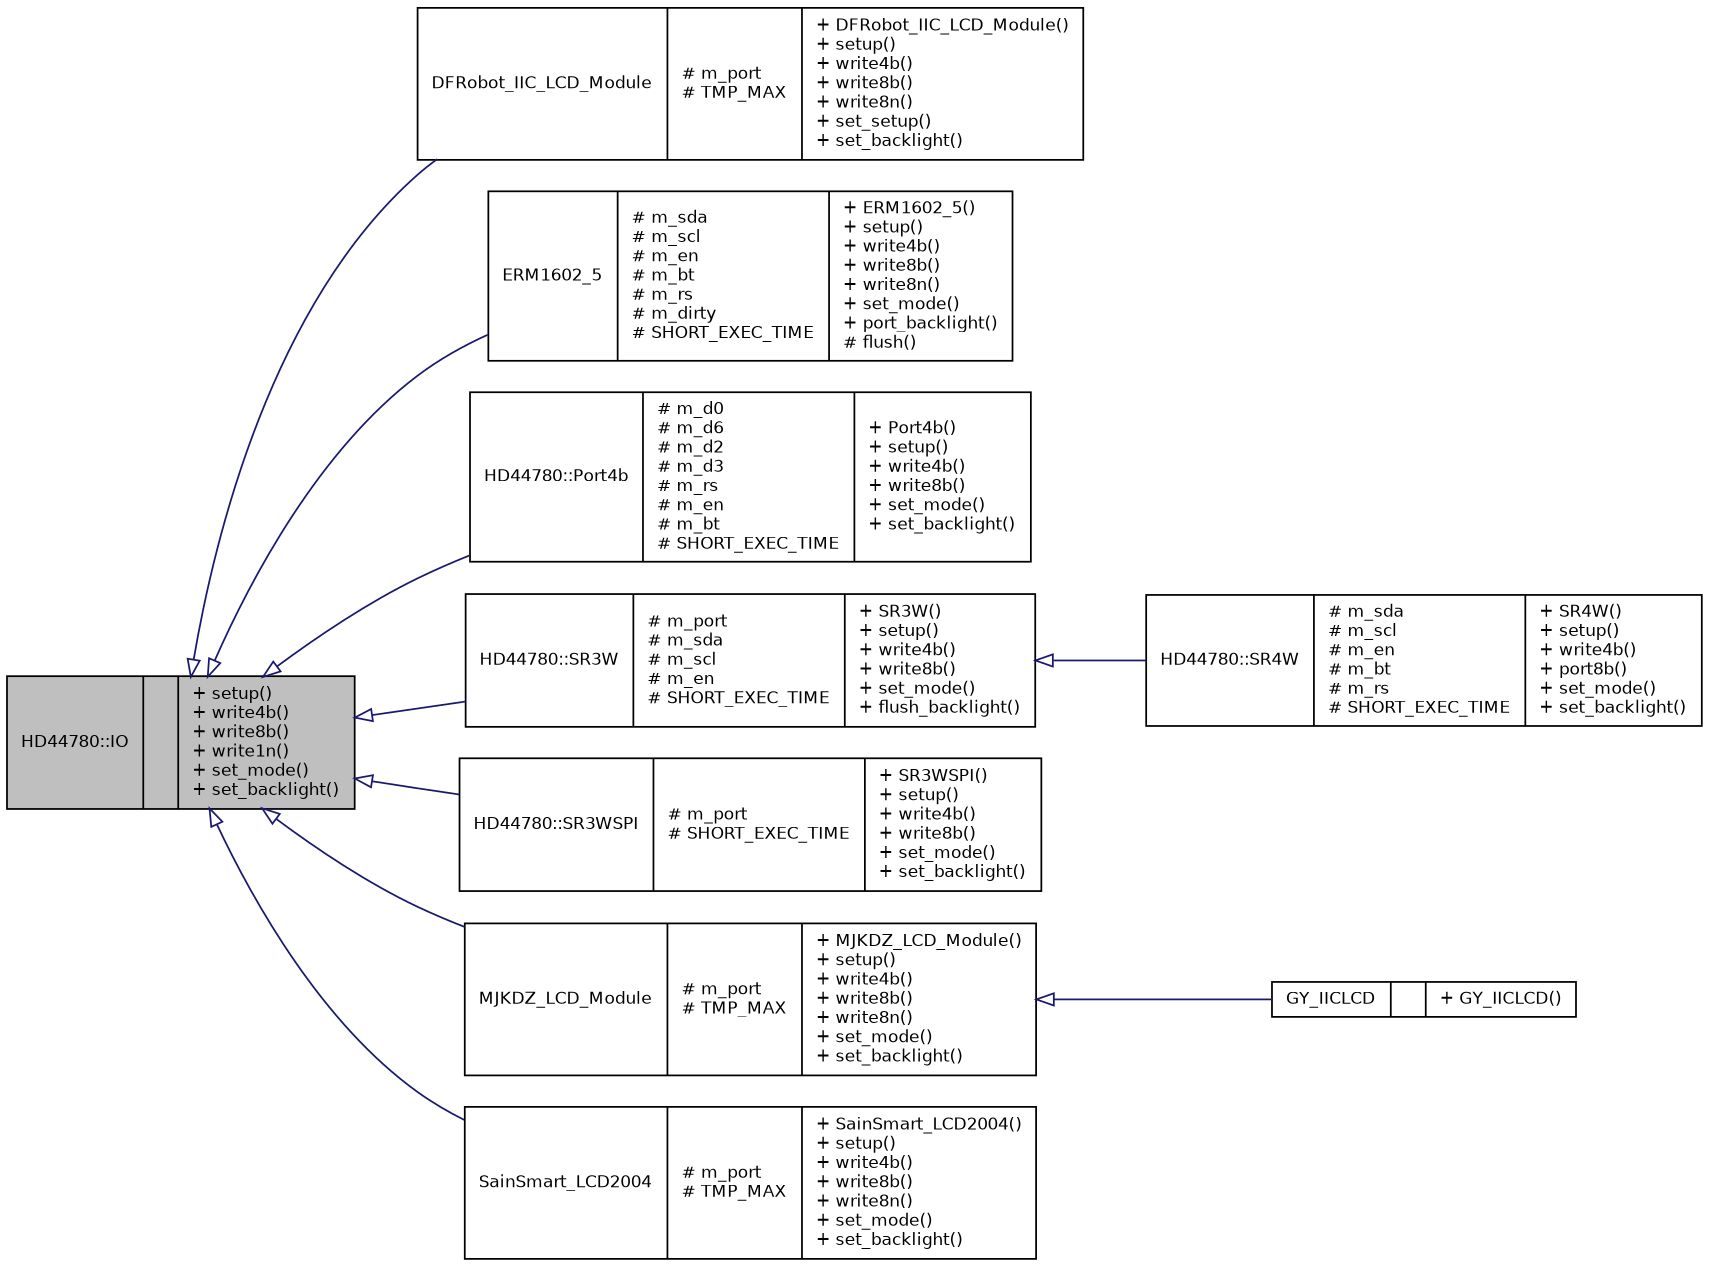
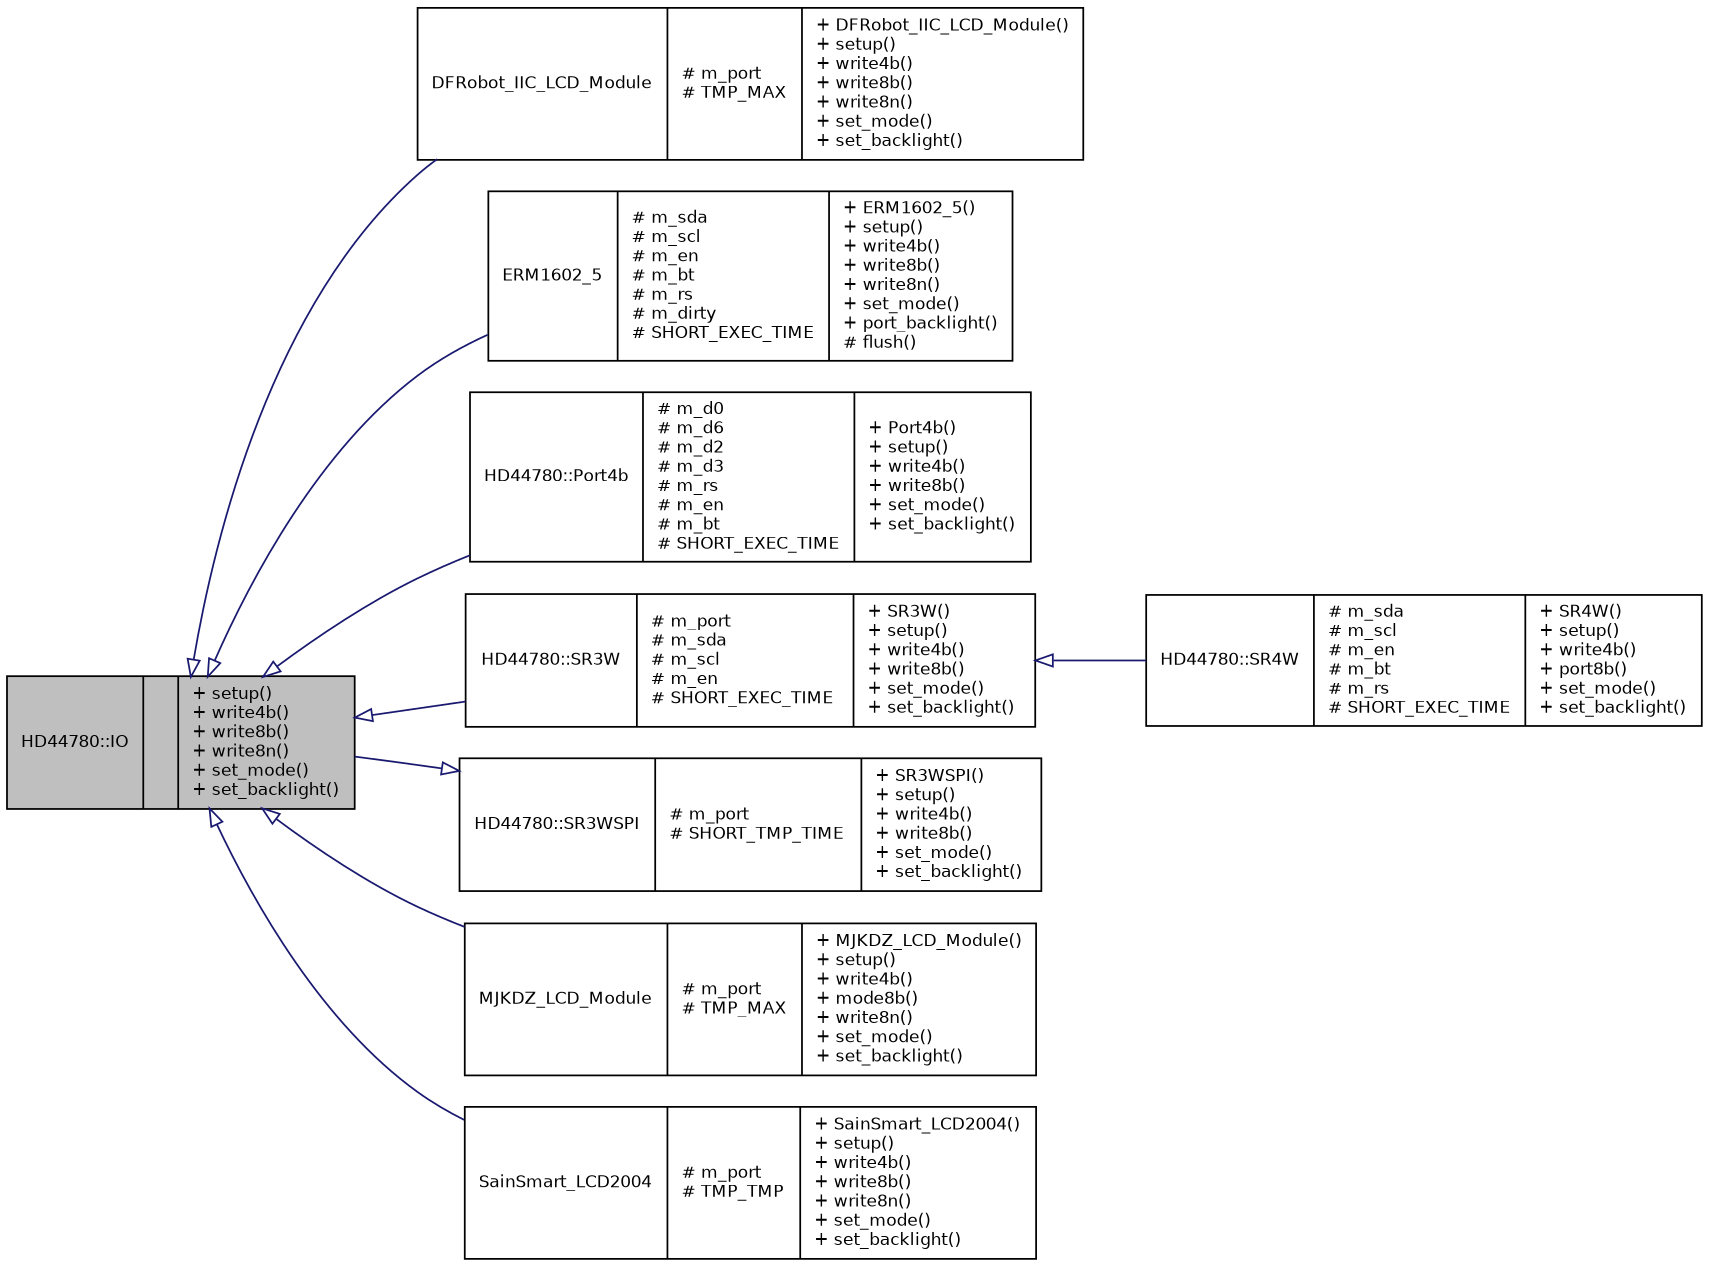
node "DFRobot_IIC_LCD_Module": text "+ set_setup()" -> "+ set_mode()"
node "HD44780::SR3W": text "+ flush_backlight()" -> "+ set_backlight()"
node "HD44780::IO": text "+ write1n()" -> "+ write8n()"
edge "HD44780::SR3WSPI" -> "HD44780::IO": reversed
node "HD44780::SR3WSPI": text "# SHORT_EXEC_TIME" -> "# SHORT_TMP_TIME"
node "MJKDZ_LCD_Module": text "+ write8b()" -> "+ mode8b()"
node "GY_IICLCD": removed
node "SainSmart_LCD2004": text "# TMP_MAX" -> "# TMP_TMP"
